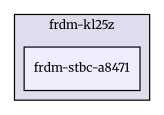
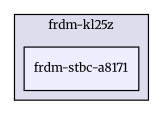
node "frdm-stbc-a8471": label "frdm-stbc-a8471" -> "frdm-stbc-a8171"
